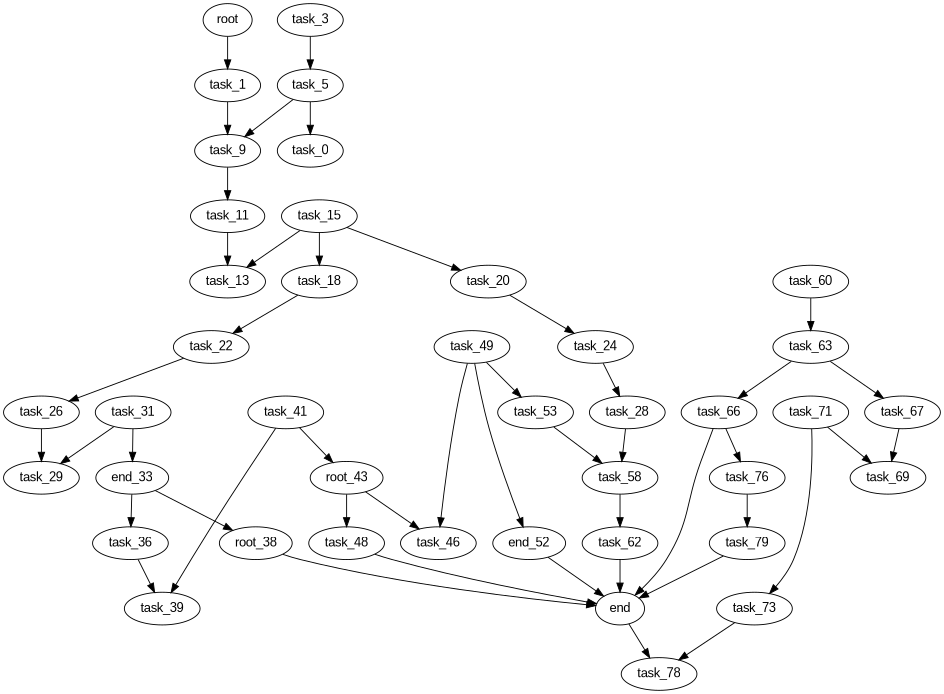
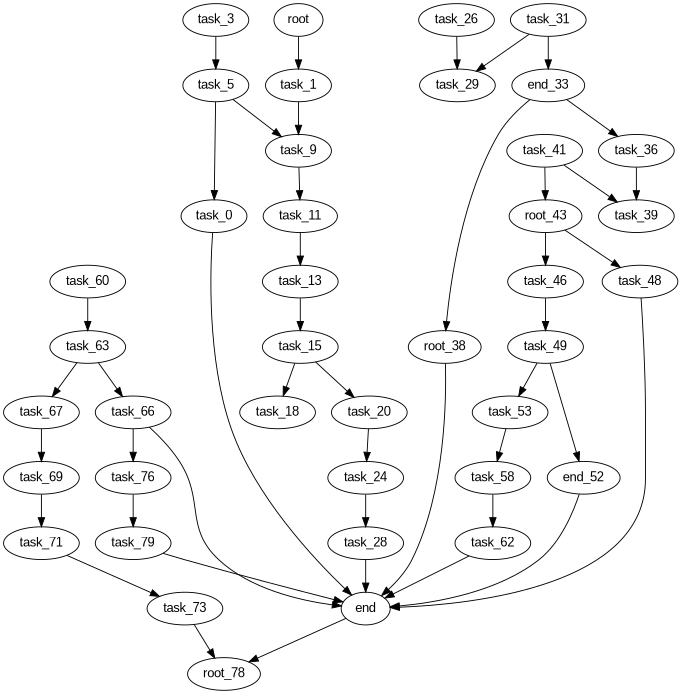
edge "task_15" -> "task_13": reversed
node "task_22": removed
edge "task_0" -> "end": added
edge "task_49" -> "task_46": reversed
edge "task_28" -> "task_58": now "task_28" -> "end"
edge "task_71" -> "task_69": reversed
node "task_78": label "task_78" -> "root_78"
